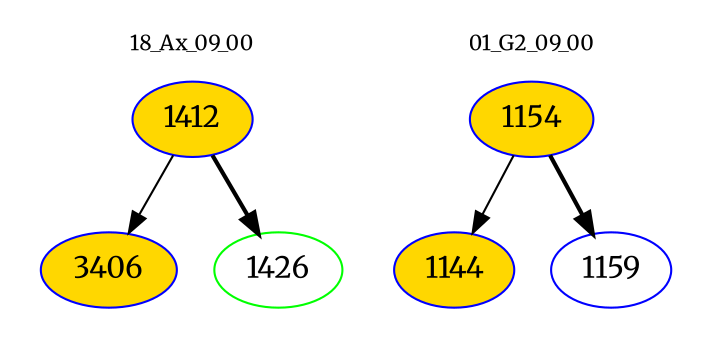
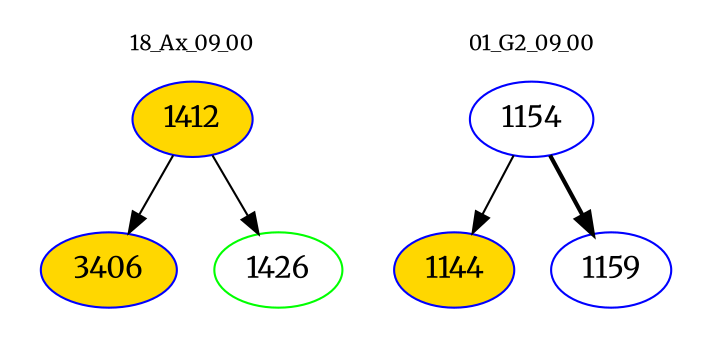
node "1154": fillcolor gold -> white
edge "1412" -> "1426": style bold -> solid
